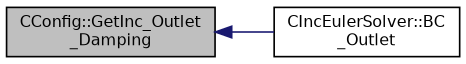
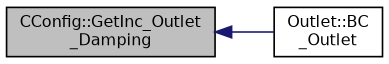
node "CIncEulerSolver::BC _Outlet": label "CIncEulerSolver::BC _Outlet" -> "Outlet::BC _Outlet"
